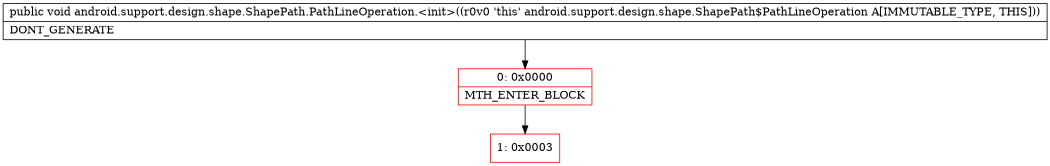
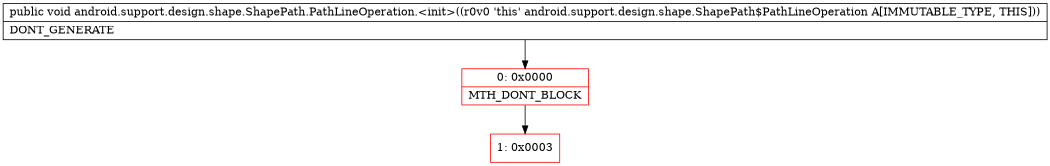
node "0: 0x0000": text "MTH_ENTER_BLOCK" -> "MTH_DONT_BLOCK"
